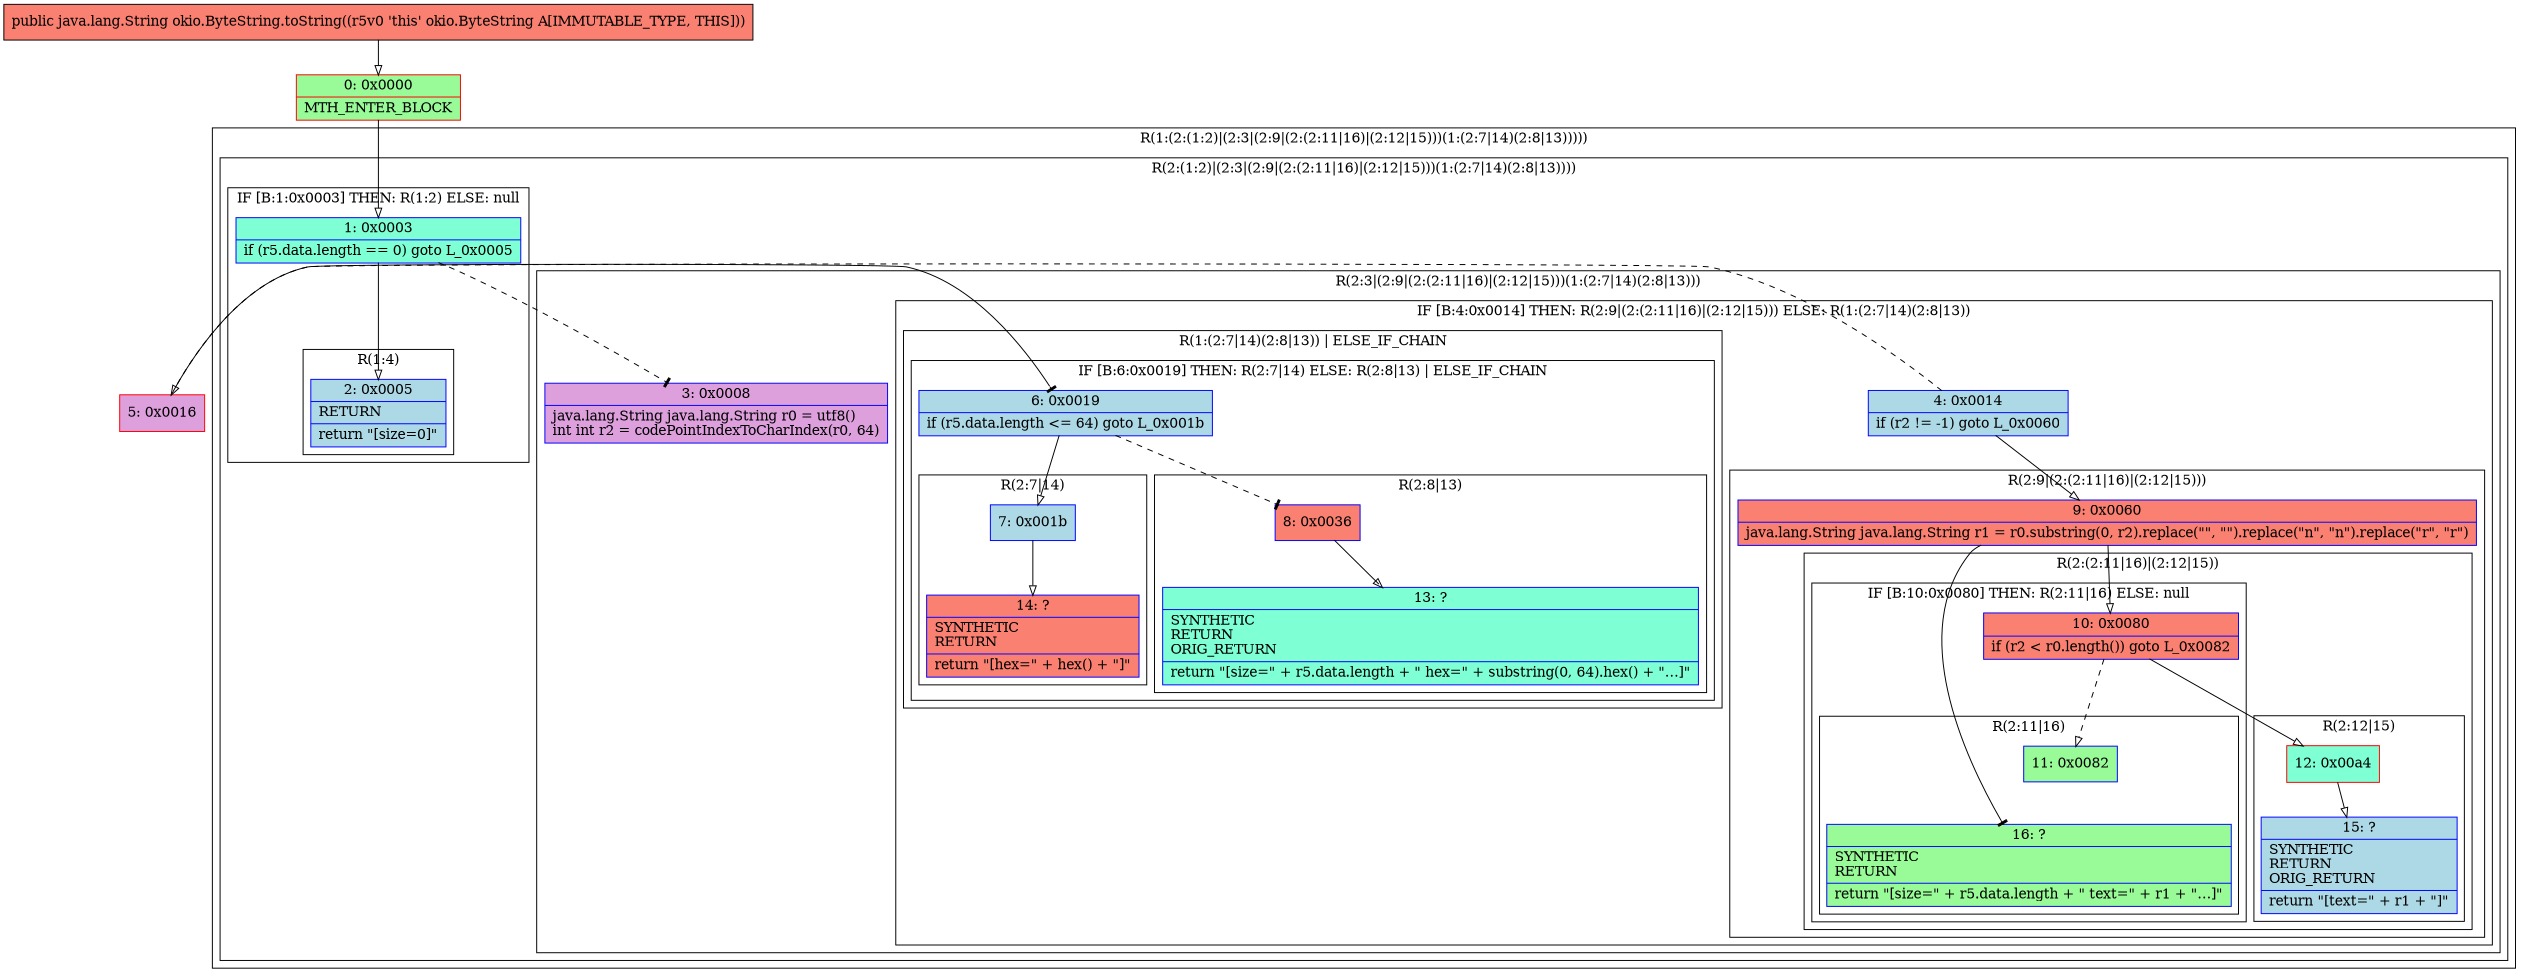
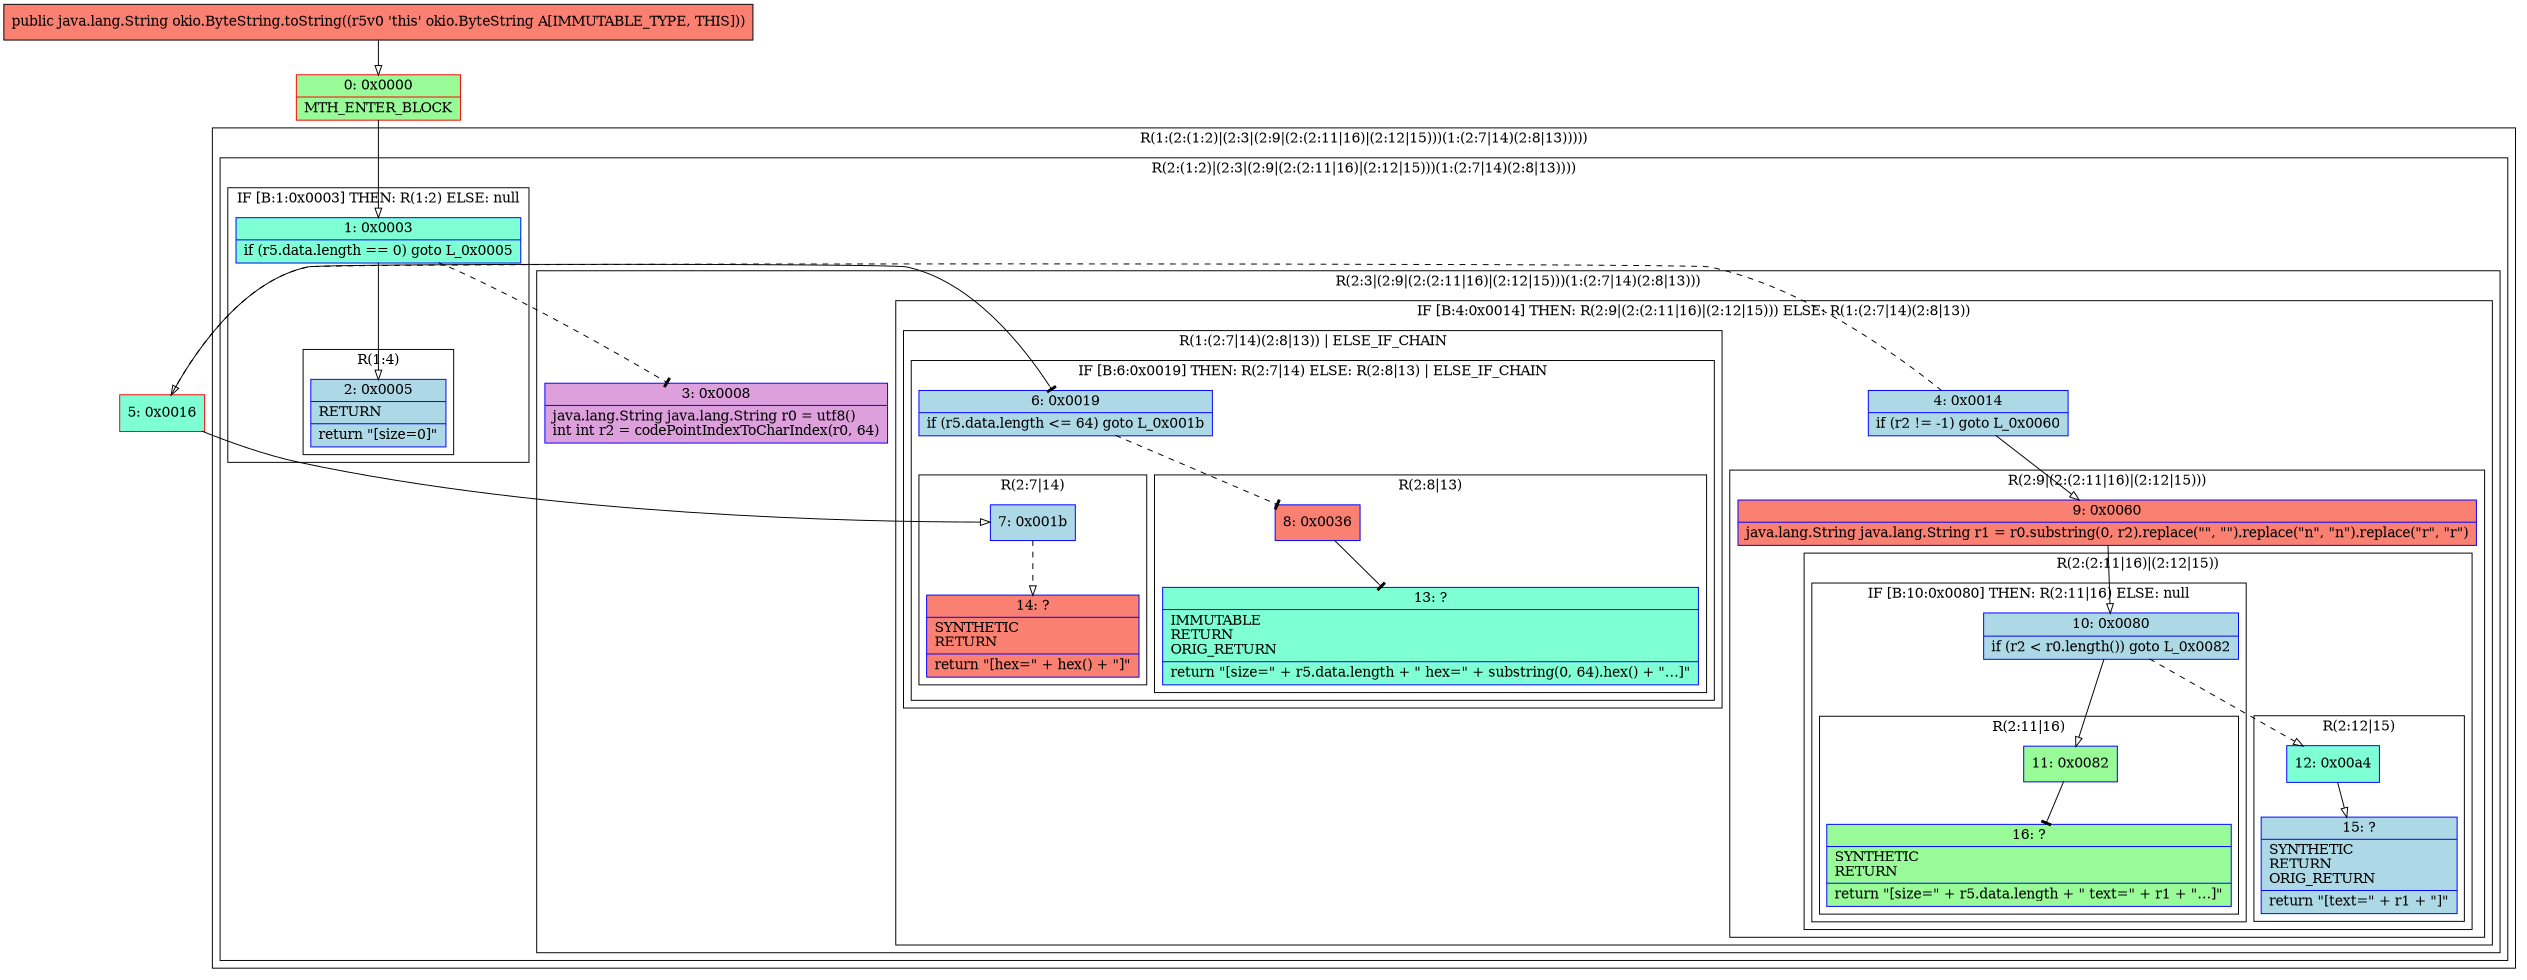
node "5: 0x0016": fillcolor plum -> aquamarine
edge "6: 0x0019" -> "7: 0x001b": now "5: 0x0016" -> "7: 0x001b"
edge "8: 0x0036" -> "13: ?": arrowhead onormal -> tee
edge "7: 0x001b" -> "14: ?": style solid -> dashed
node "13: ?": text "SYNTHETIC" -> "IMMUTABLE"
node "10: 0x0080": fillcolor salmon -> lightblue
edge "9: 0x0060" -> "16: ?": now "11: 0x0082" -> "16: ?"
edge "10: 0x0080" -> "11: 0x0082": style dashed -> solid
edge "10: 0x0080" -> "12: 0x00a4": style solid -> dashed
node "12: 0x00a4": color red -> blue
